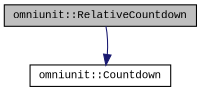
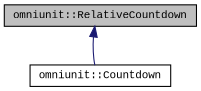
edge "omniunit::RelativeCountdown" -> "omniunit::Countdown": reversed
